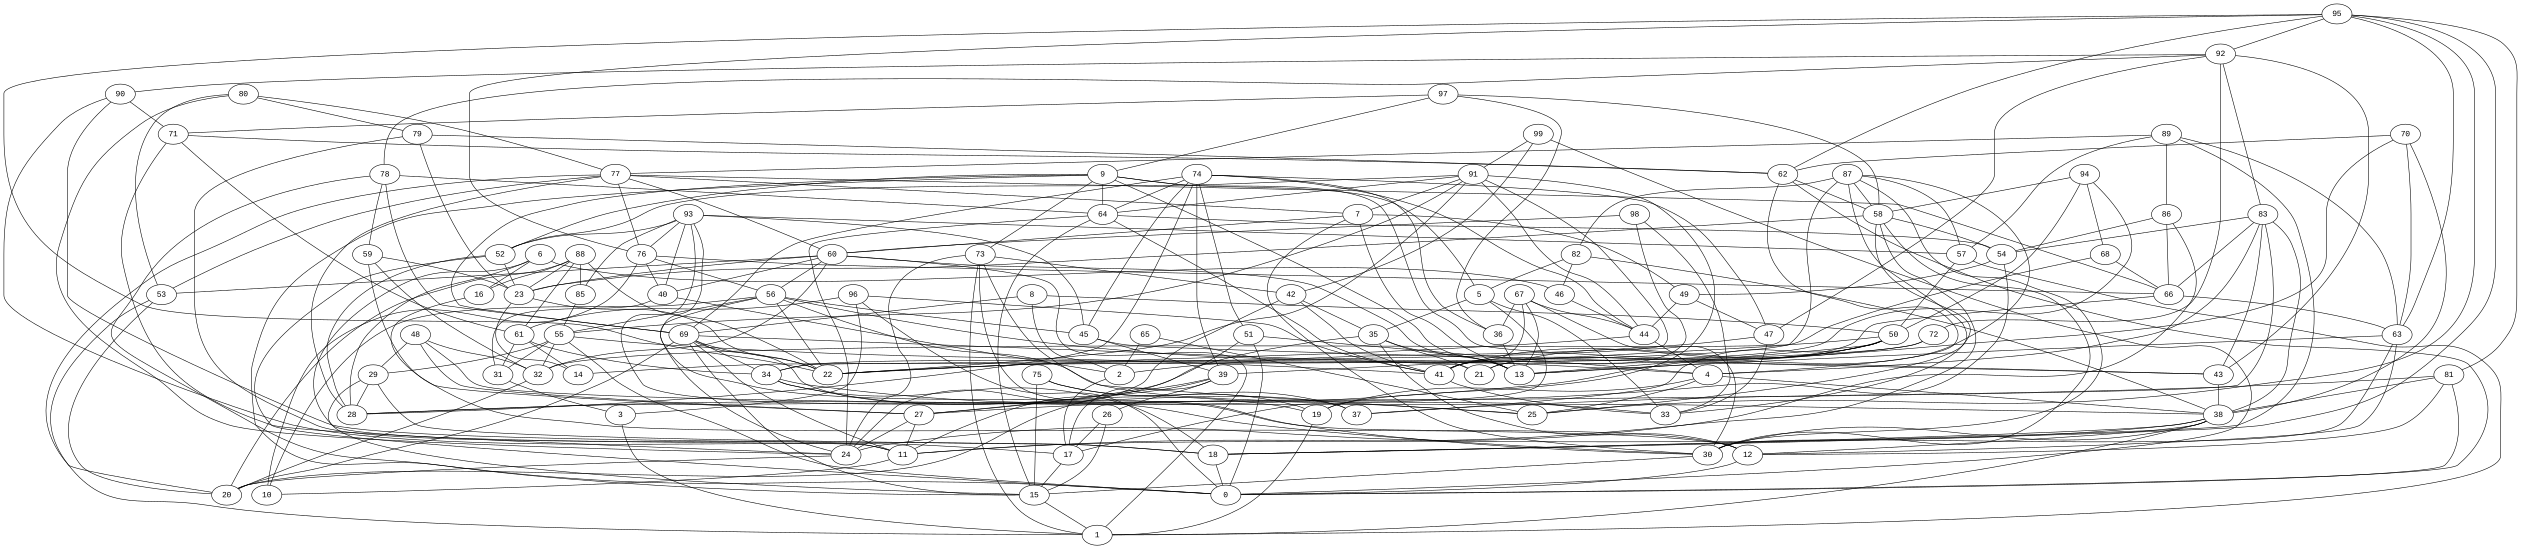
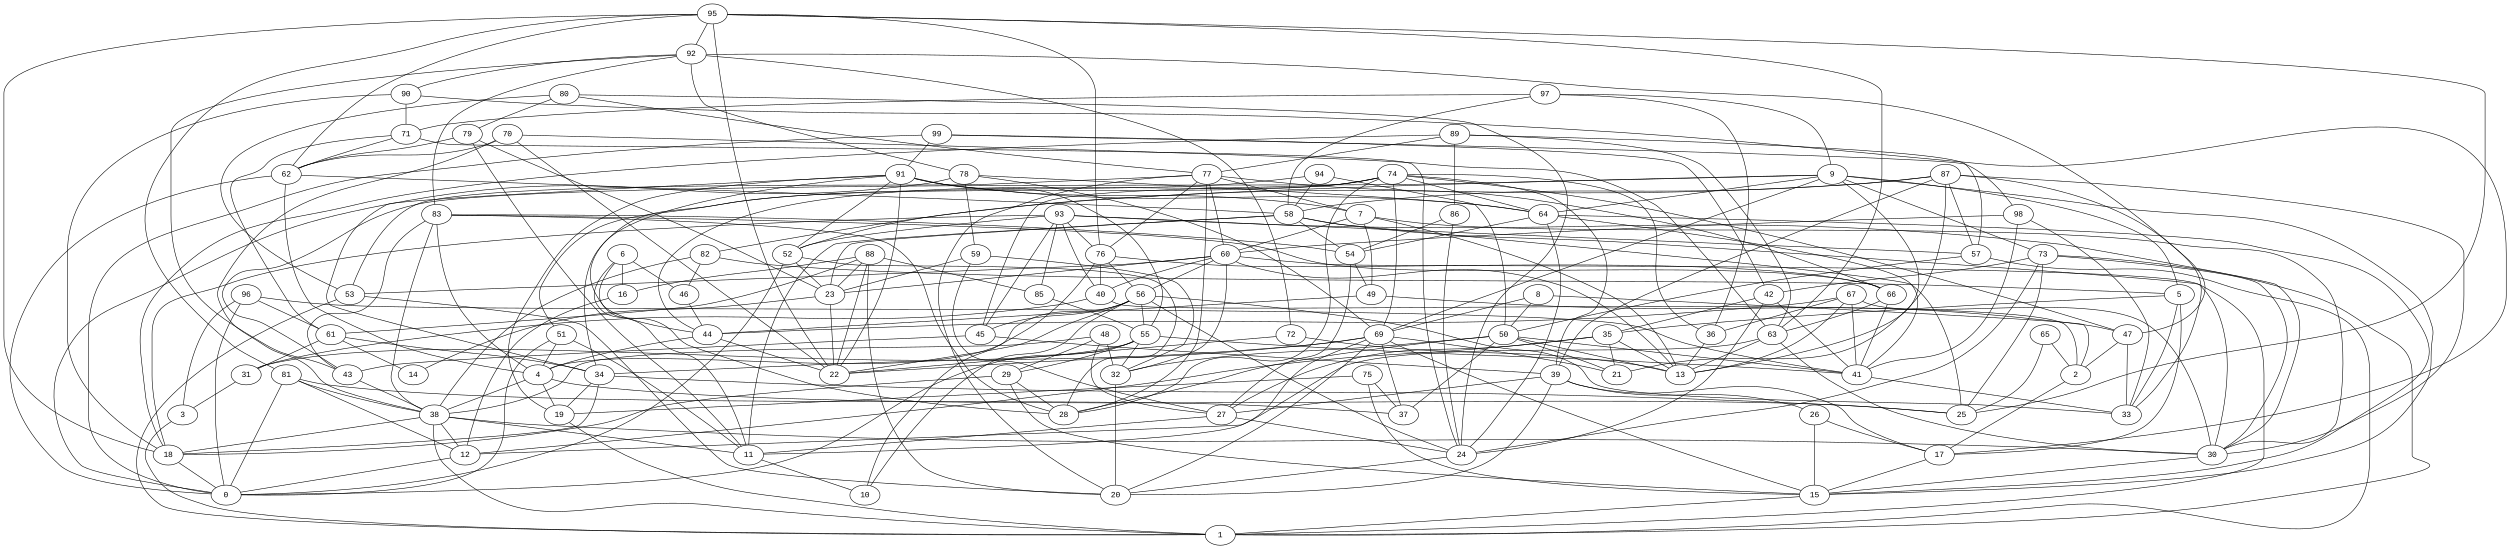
edge "99" -- "98": added
node "68": removed
edge "86" -- "66": removed
edge "93" -- "12": now "93" -- "18"
